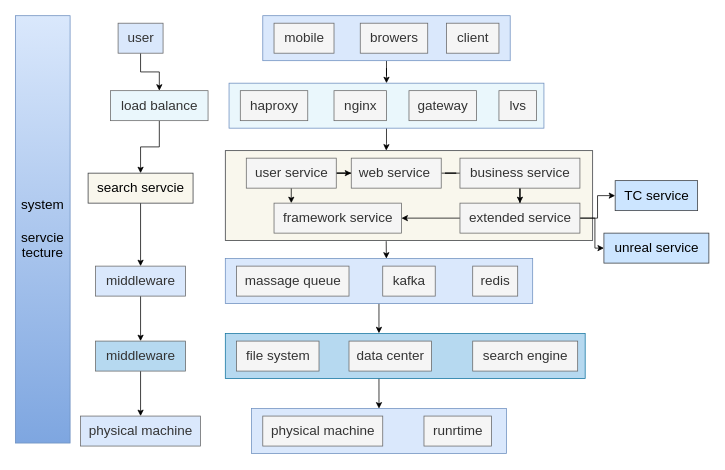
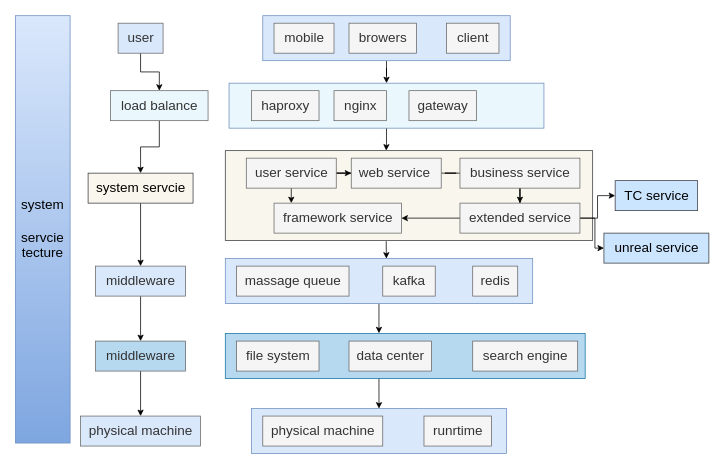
node "browers": moved (394, 38) -> (383, 38)
node "haproxy": moved (274, 105) -> (285, 105)
node "lvs": removed
node "search servcie": label "search servcie" -> "system servcie"
